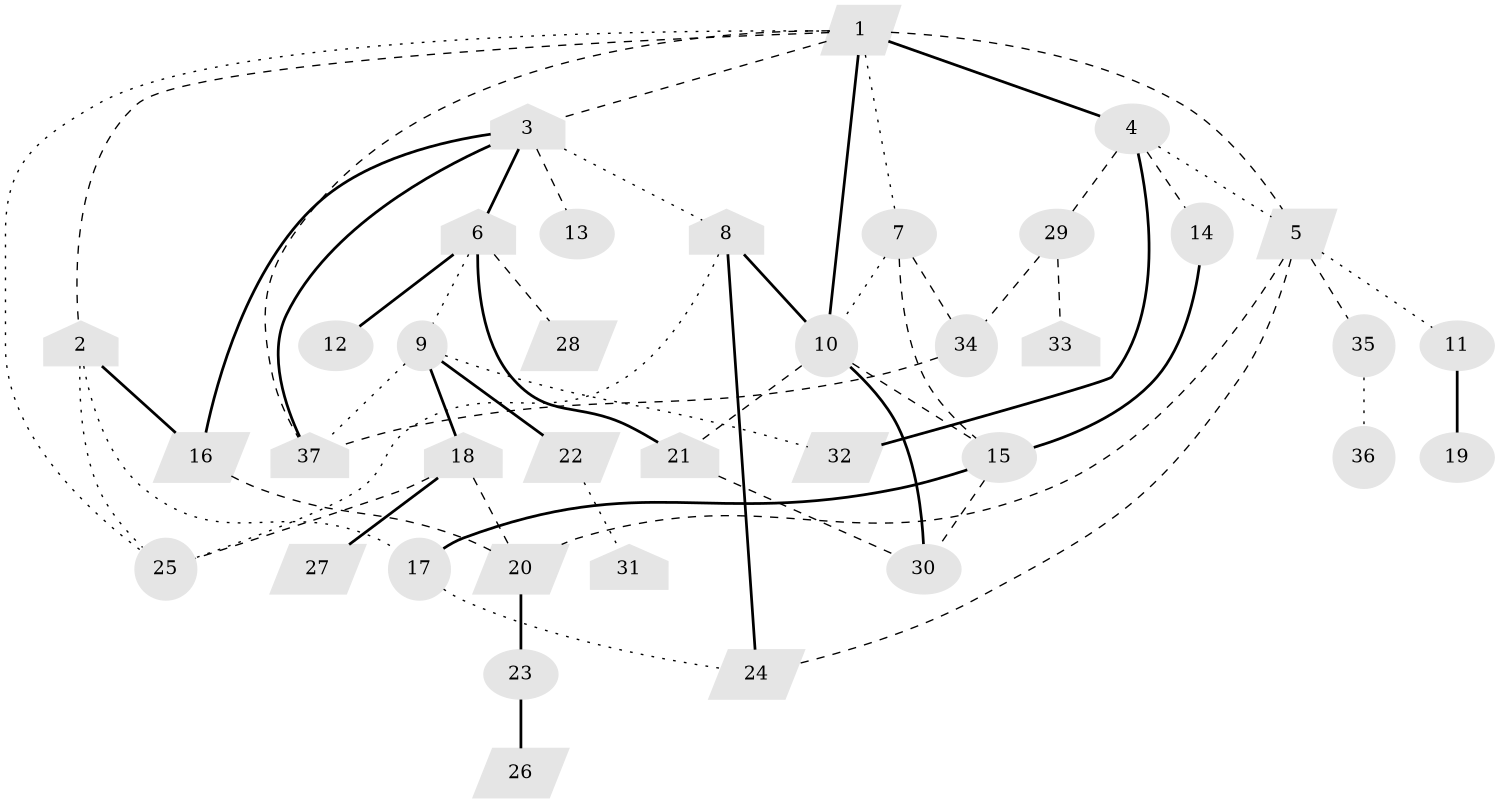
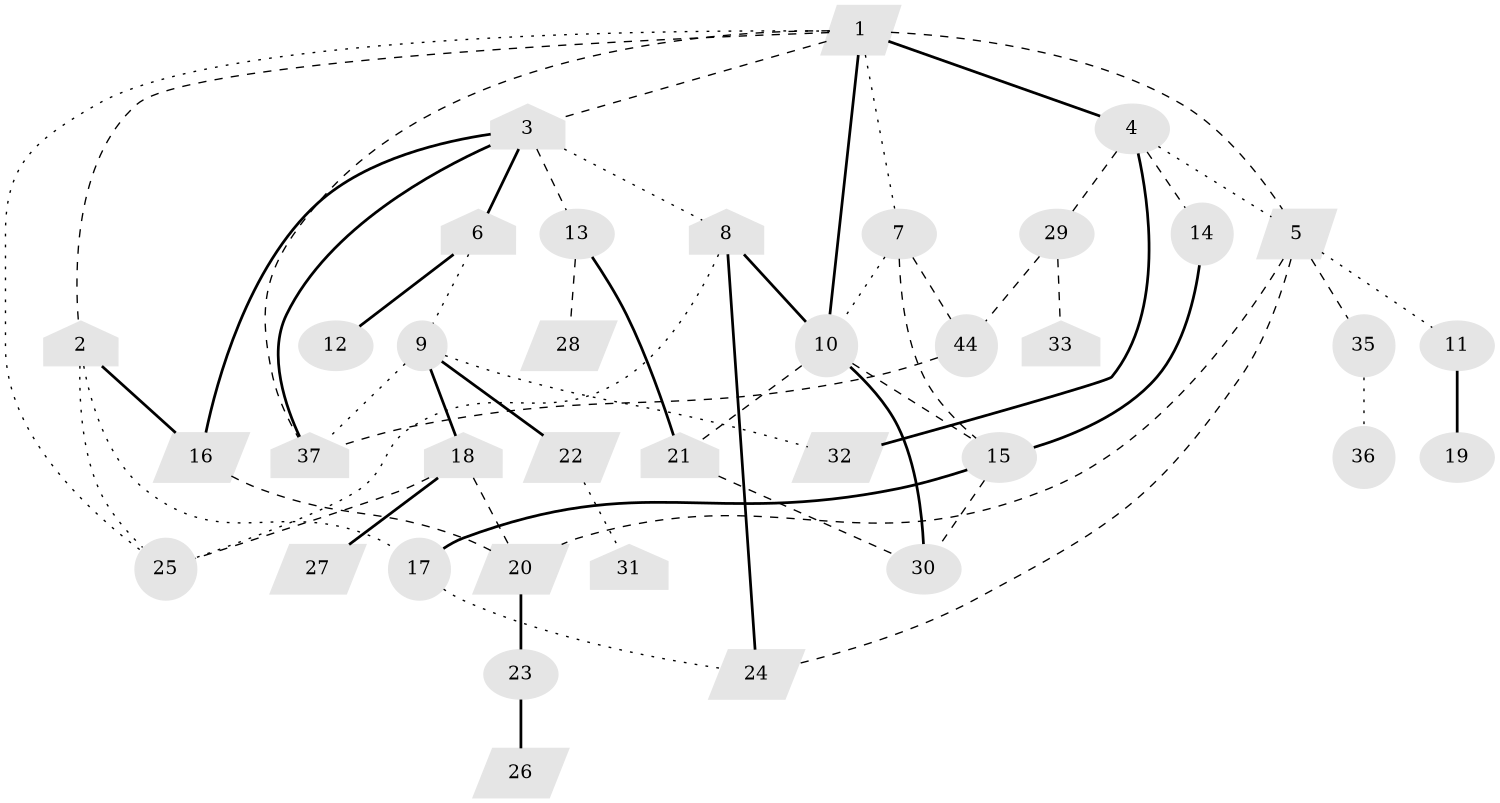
edge "6" -- "28": now "13" -- "28"
node "34": label "34" -> "44"
edge "6" -- "21": now "13" -- "21"
